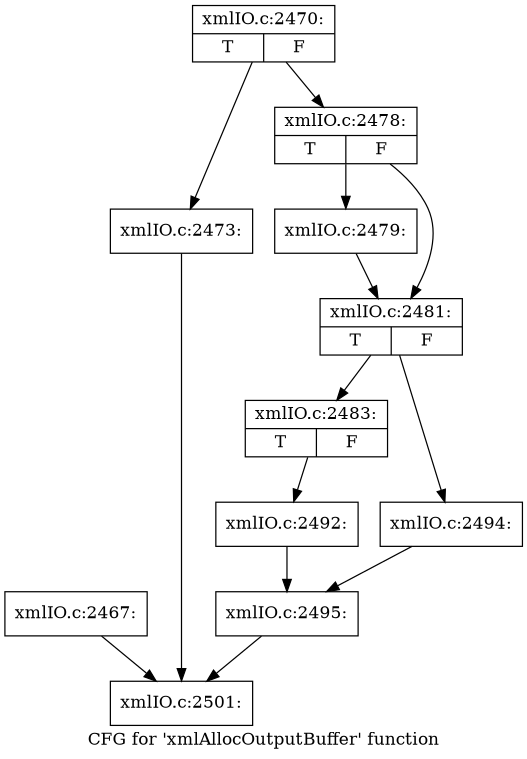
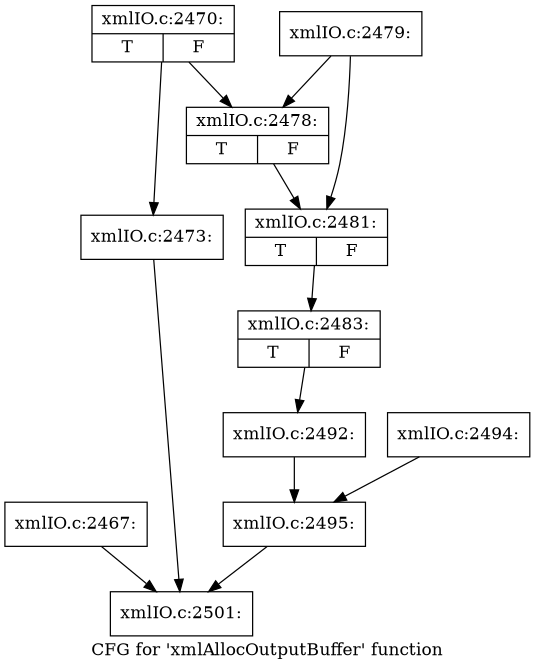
edge "xmlIO.c:2478:" -> "xmlIO.c:2479:": reversed
edge "xmlIO.c:2481:" -> "xmlIO.c:2494:": removed
